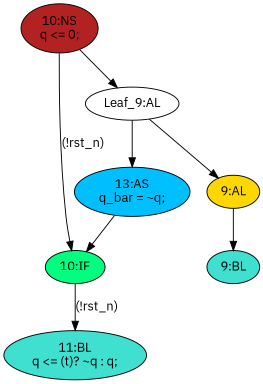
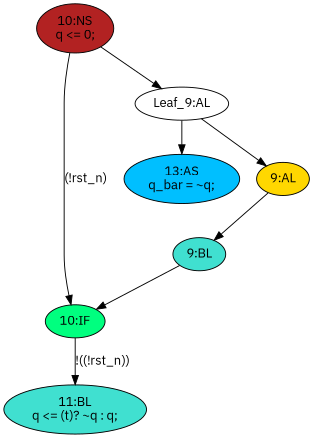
edge "13:AS q_bar = ~q;" -> "10:IF": now "9:BL" -> "10:IF"
edge "10:IF" -> "11:BL q <= (t)? ~q : q;": label "(!rst_n)" -> "!((!rst_n))"
